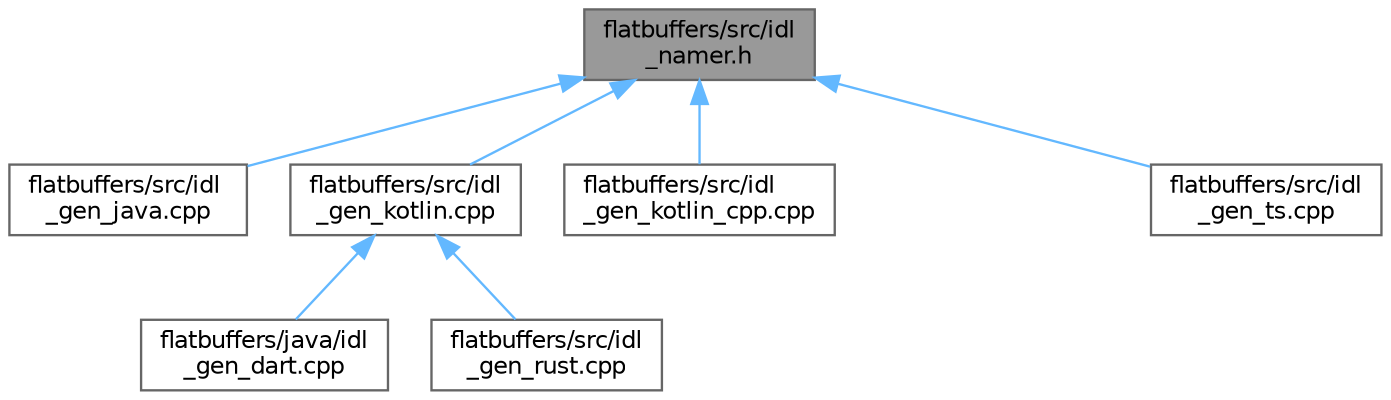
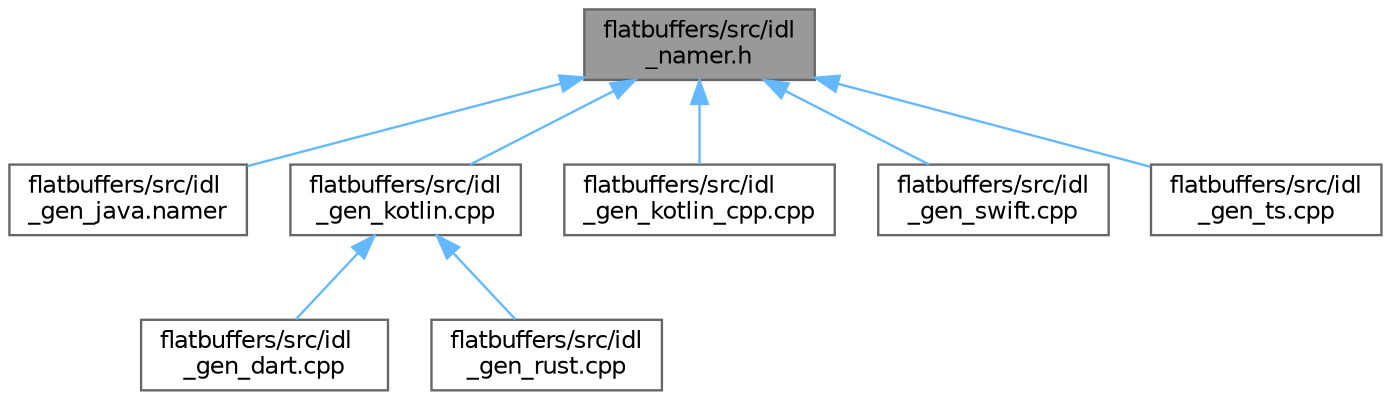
node "flatbuffers/src/idl _gen_java.cpp": label "flatbuffers/src/idl _gen_java.cpp" -> "flatbuffers/src/idl _gen_java.namer"
node "flatbuffers/src/idl _gen_swift.cpp": added
node "flatbuffers/java/idl _gen_dart.cpp": label "flatbuffers/java/idl _gen_dart.cpp" -> "flatbuffers/src/idl _gen_dart.cpp"
